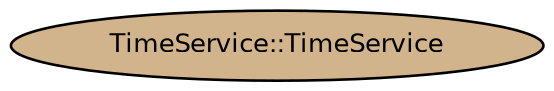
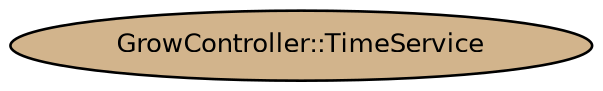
node "TimeService::TimeService": label "TimeService::TimeService" -> "GrowController::TimeService"
